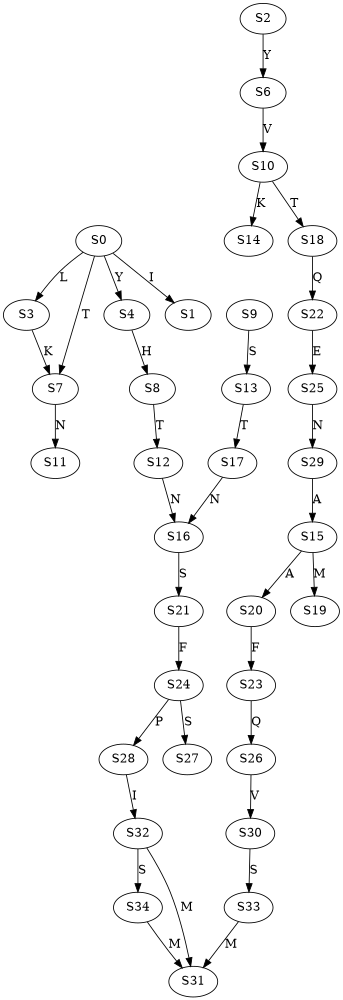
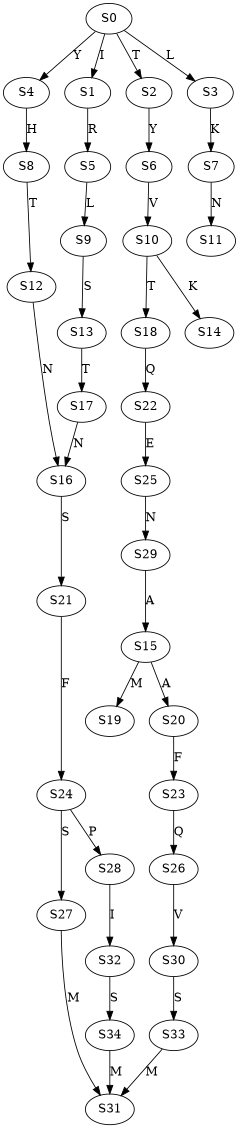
node "S5": added
edge "S0" -> "S7": now "S0" -> "S2"
edge "S32" -> "S31": now "S27" -> "S31"
